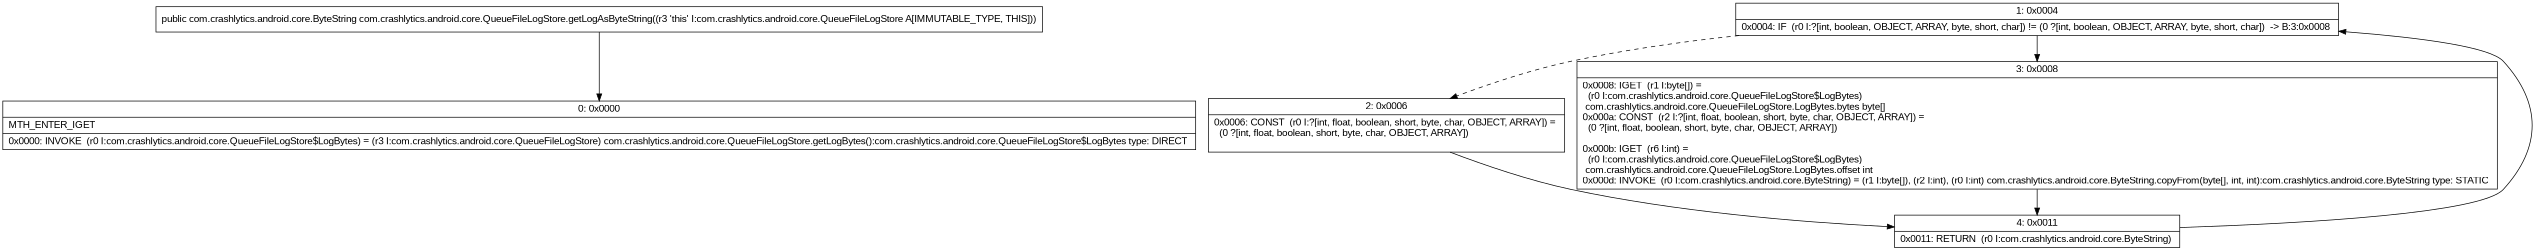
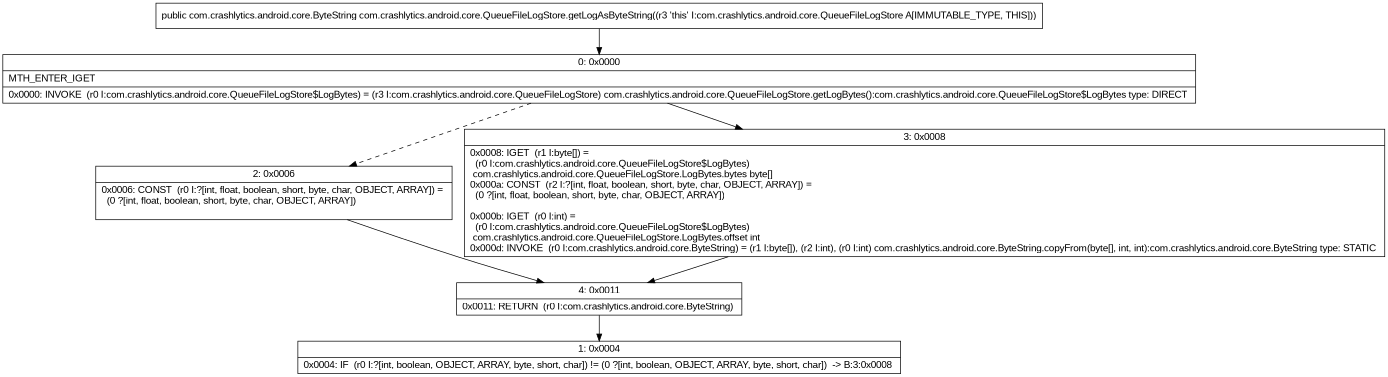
edge "1: 0x0004" -> "3: 0x0008": now "0: 0x0000" -> "3: 0x0008"
edge "1: 0x0004" -> "2: 0x0006": now "0: 0x0000" -> "2: 0x0006"
node "3: 0x0008": text "0x000b: IGET  (r6 I:int) =" -> "0x000b: IGET  (r0 I:int) ="
